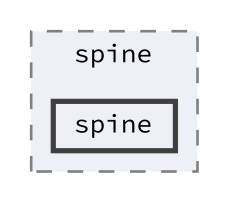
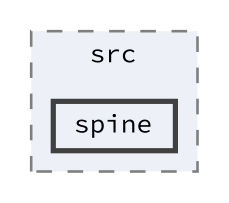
cluster "spine": label "spine" -> "src"
